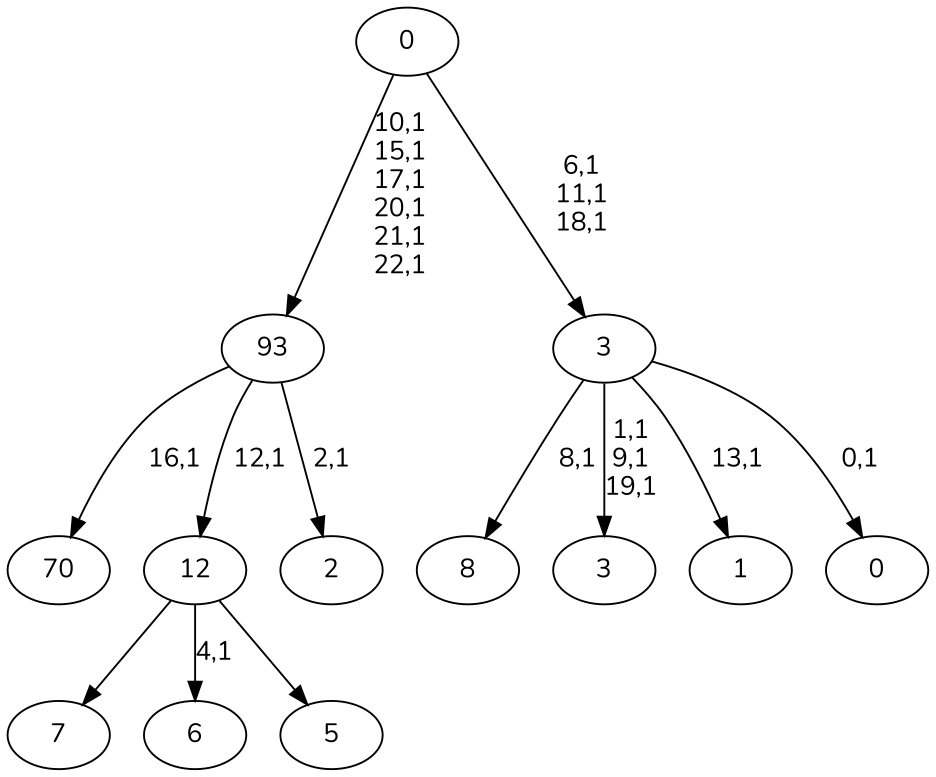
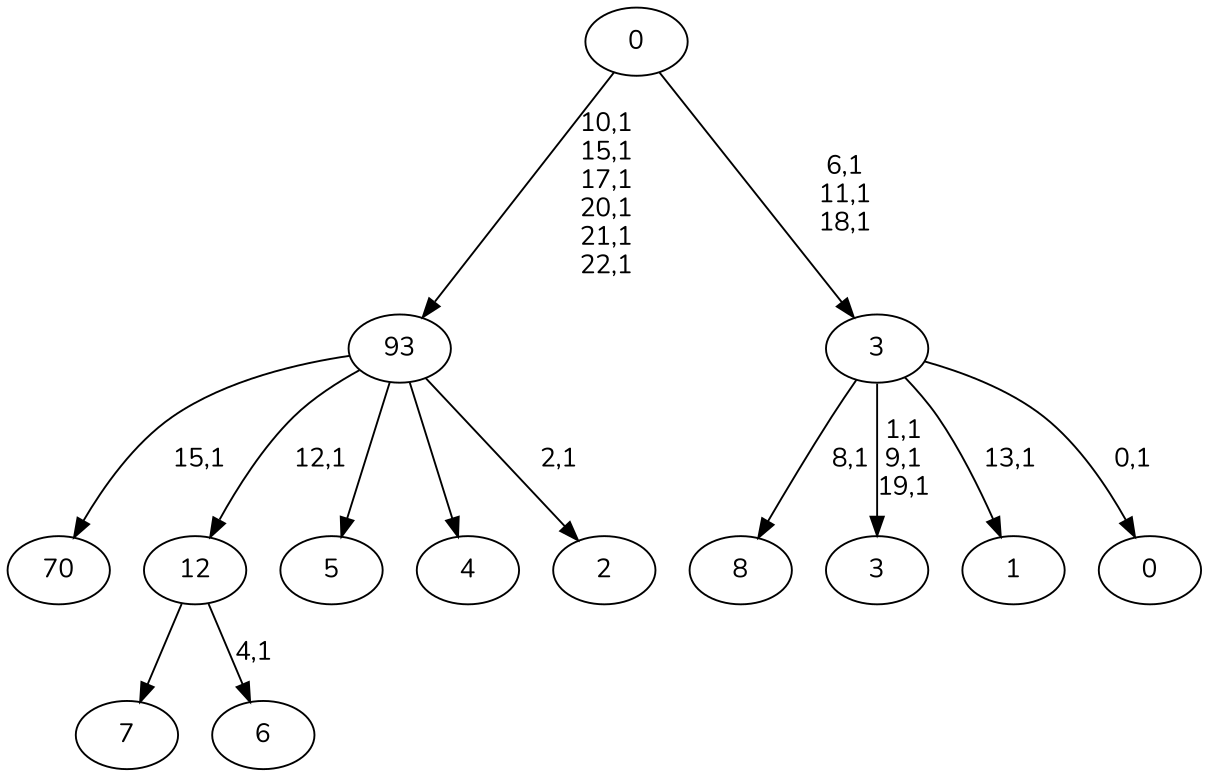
edge "93" -> "70": label "16,1" -> "15,1"
node "4": added
edge "12" -> "5": now "93" -> "5"
